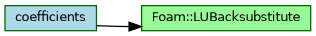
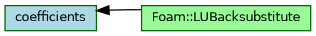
edge "coefficients" -> "Foam::LUBacksubstitute": reversed
